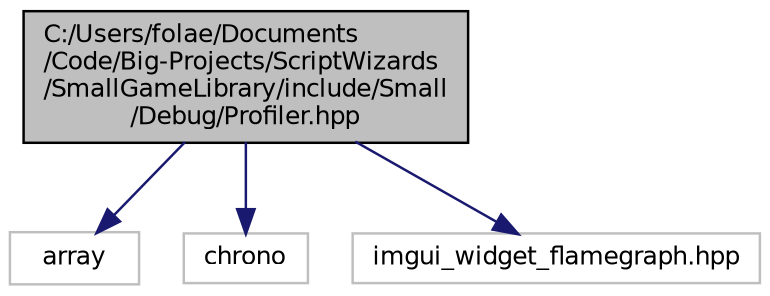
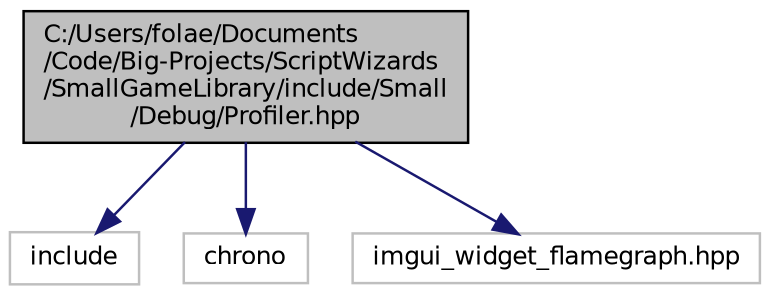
node "array": label "array" -> "include"
